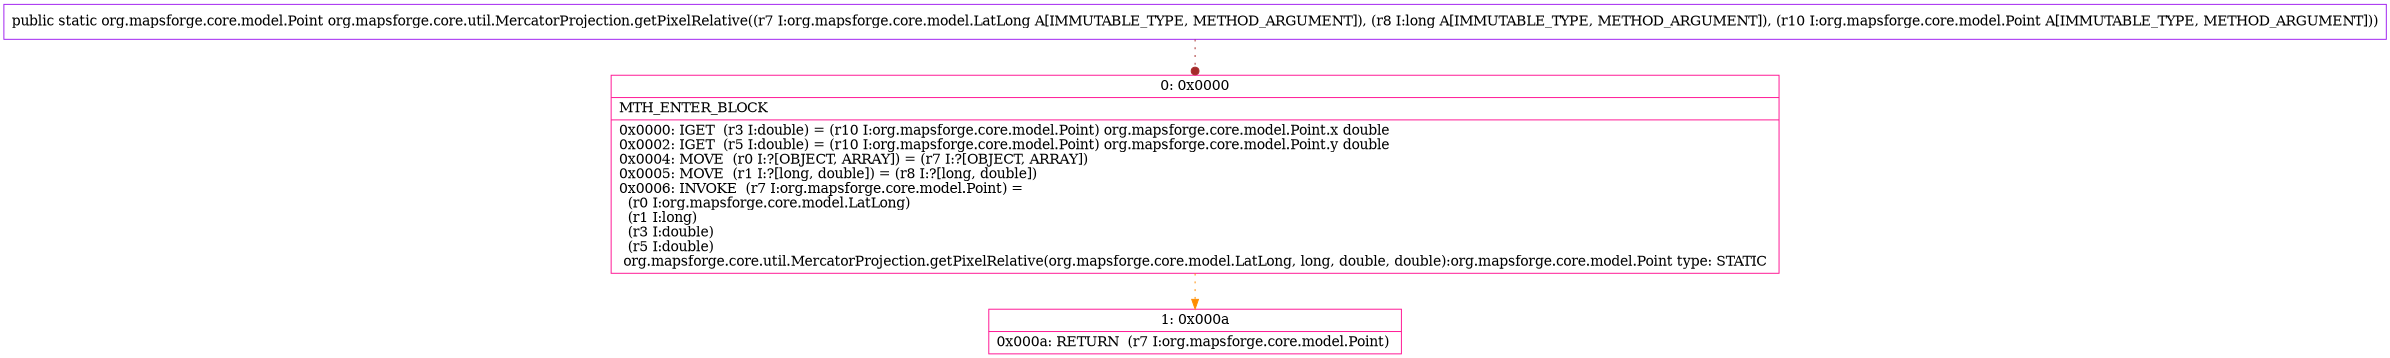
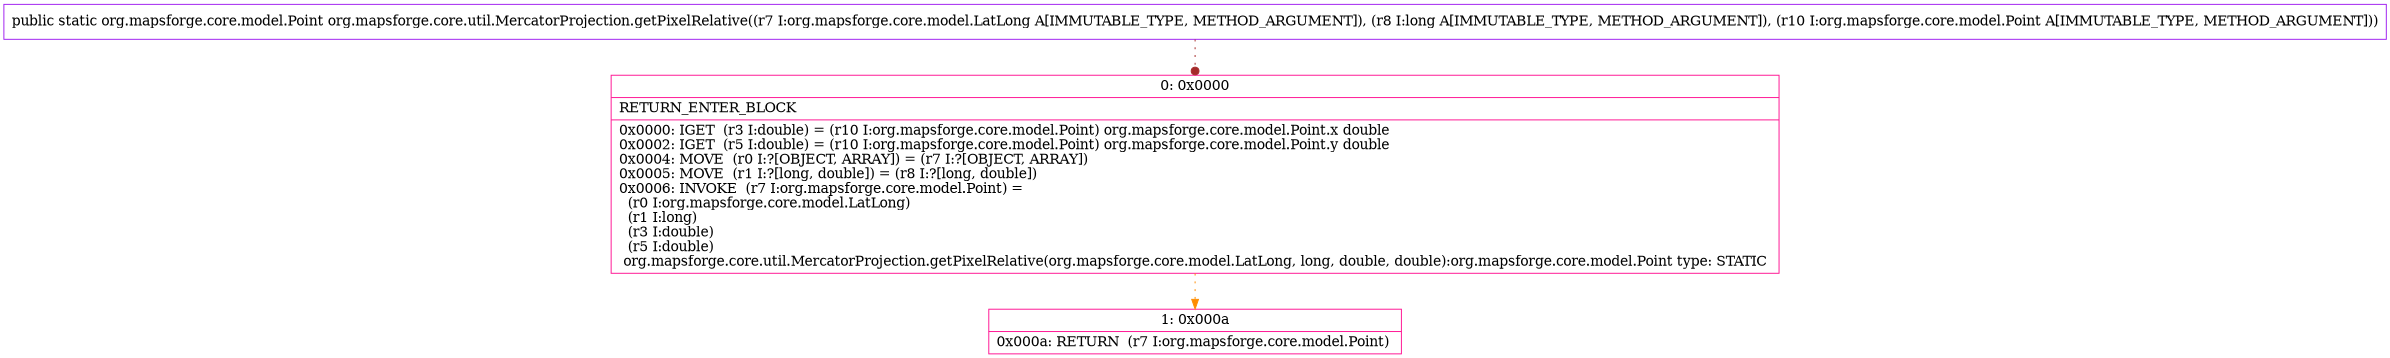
node "0: 0x0000": text "MTH_ENTER_BLOCK" -> "RETURN_ENTER_BLOCK"
